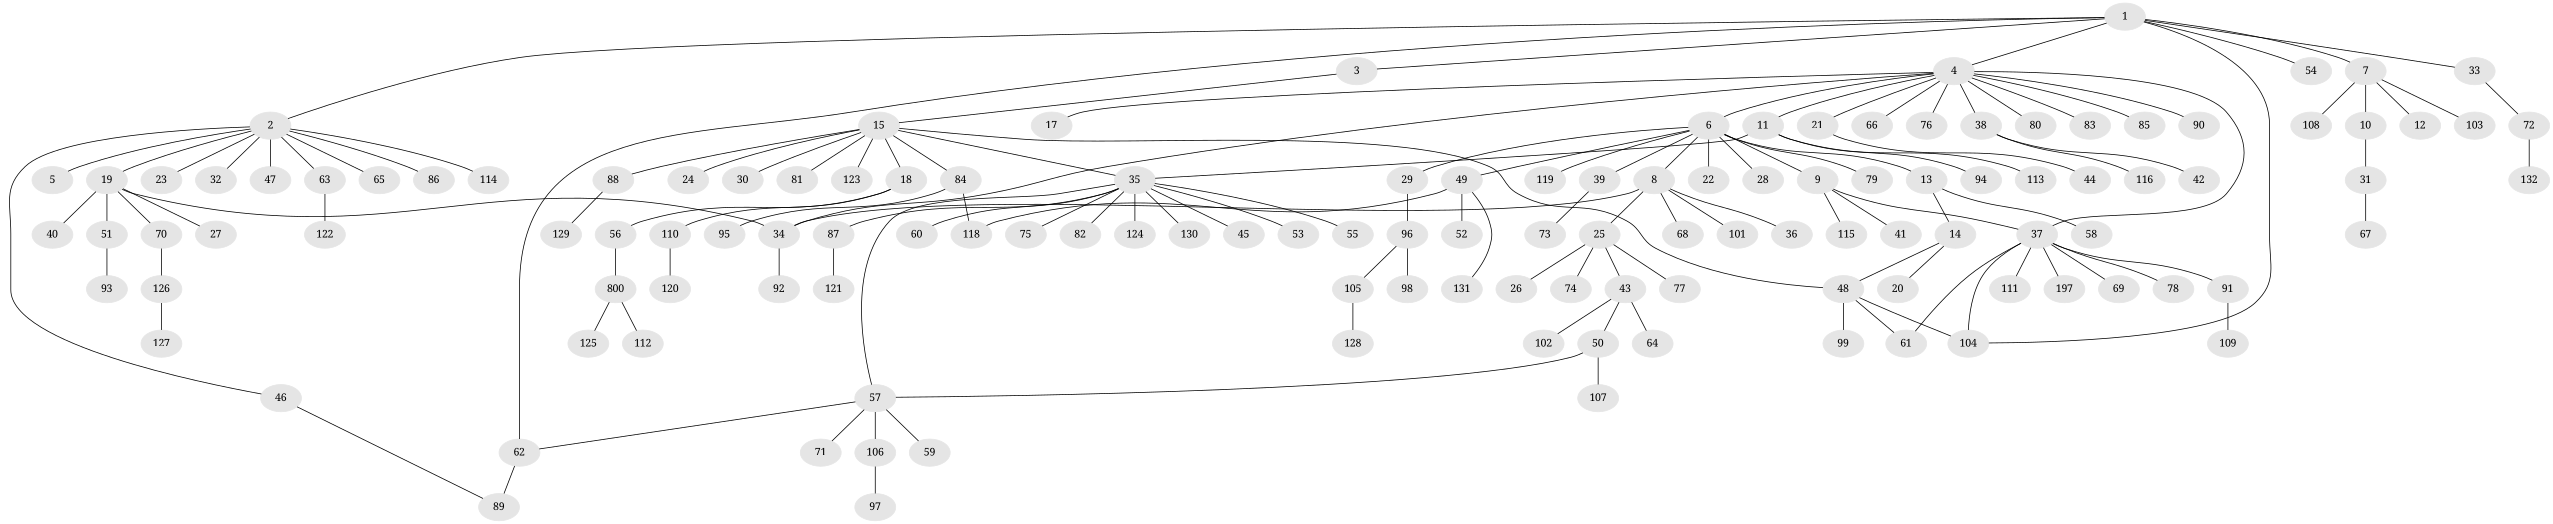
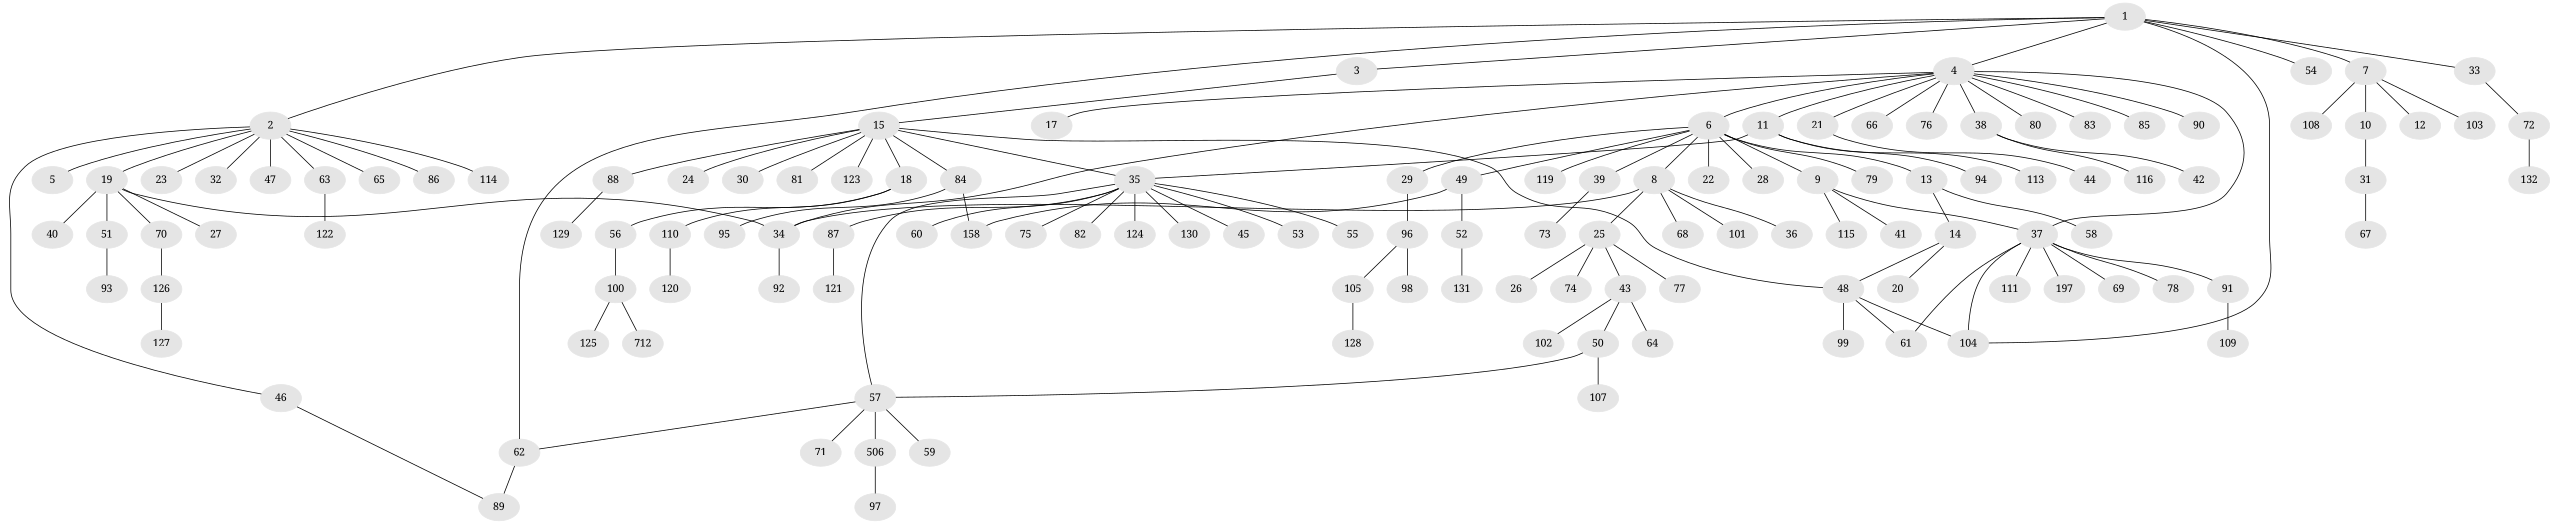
node "118": label "118" -> "158"
edge "49" -- "131": now "52" -- "131"
node "800": label "800" -> "100"
node "112": label "112" -> "712"
node "106": label "106" -> "506"
